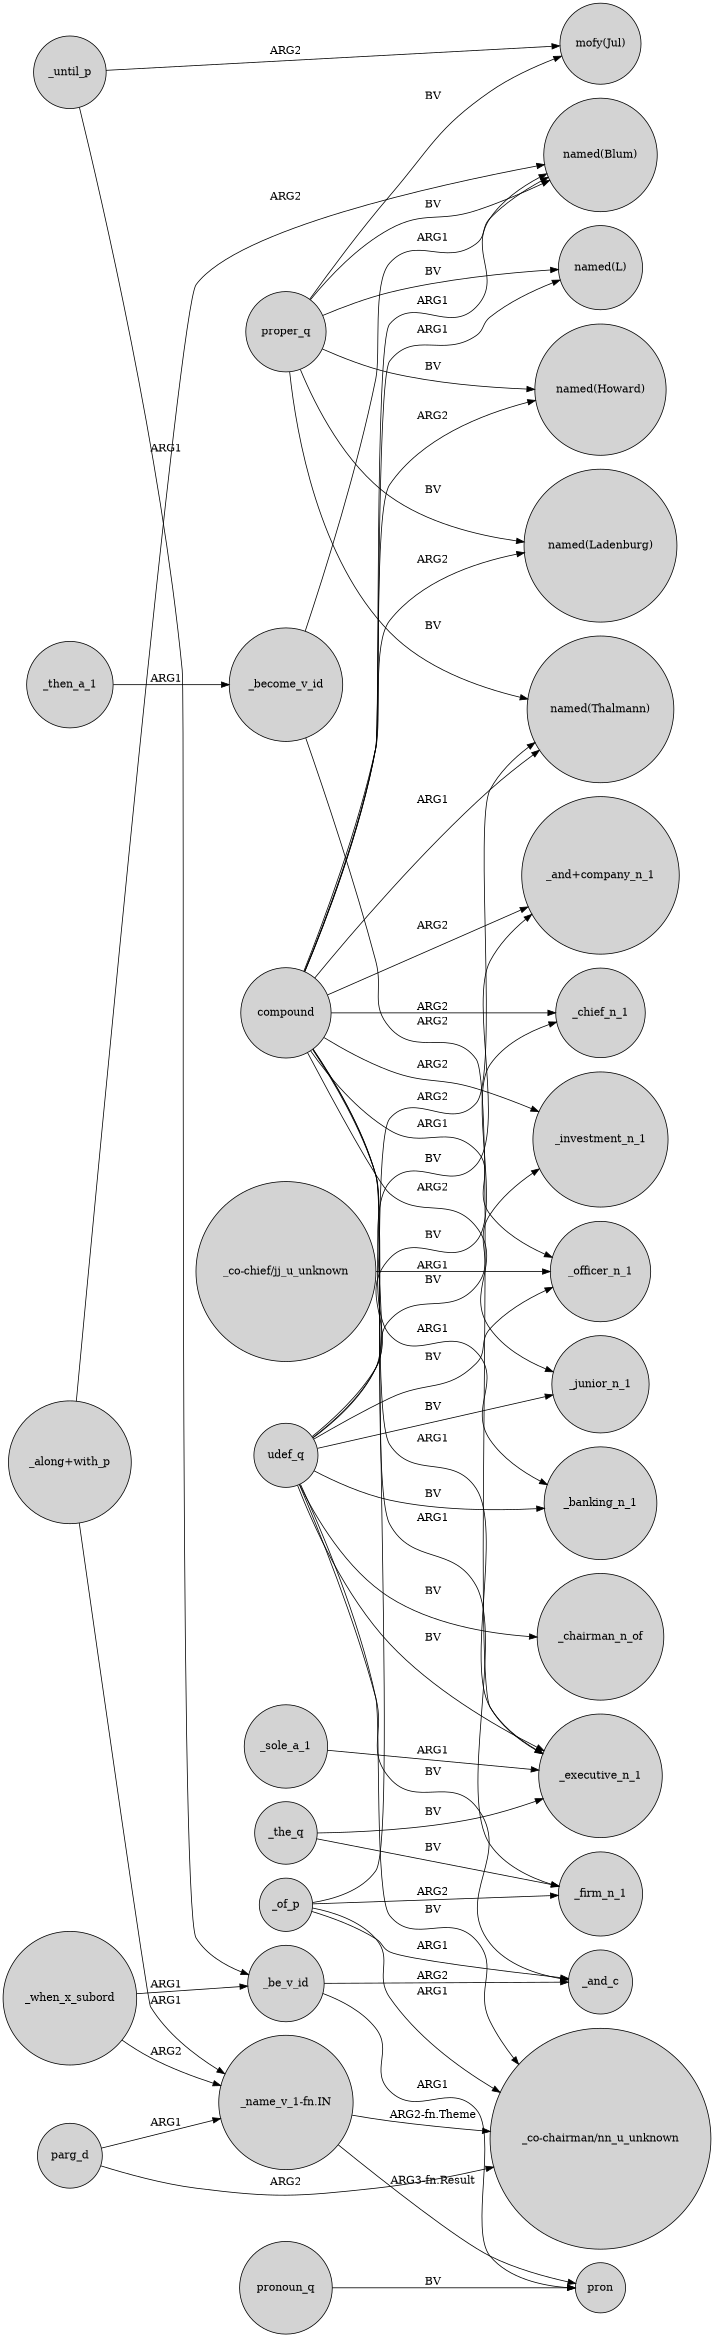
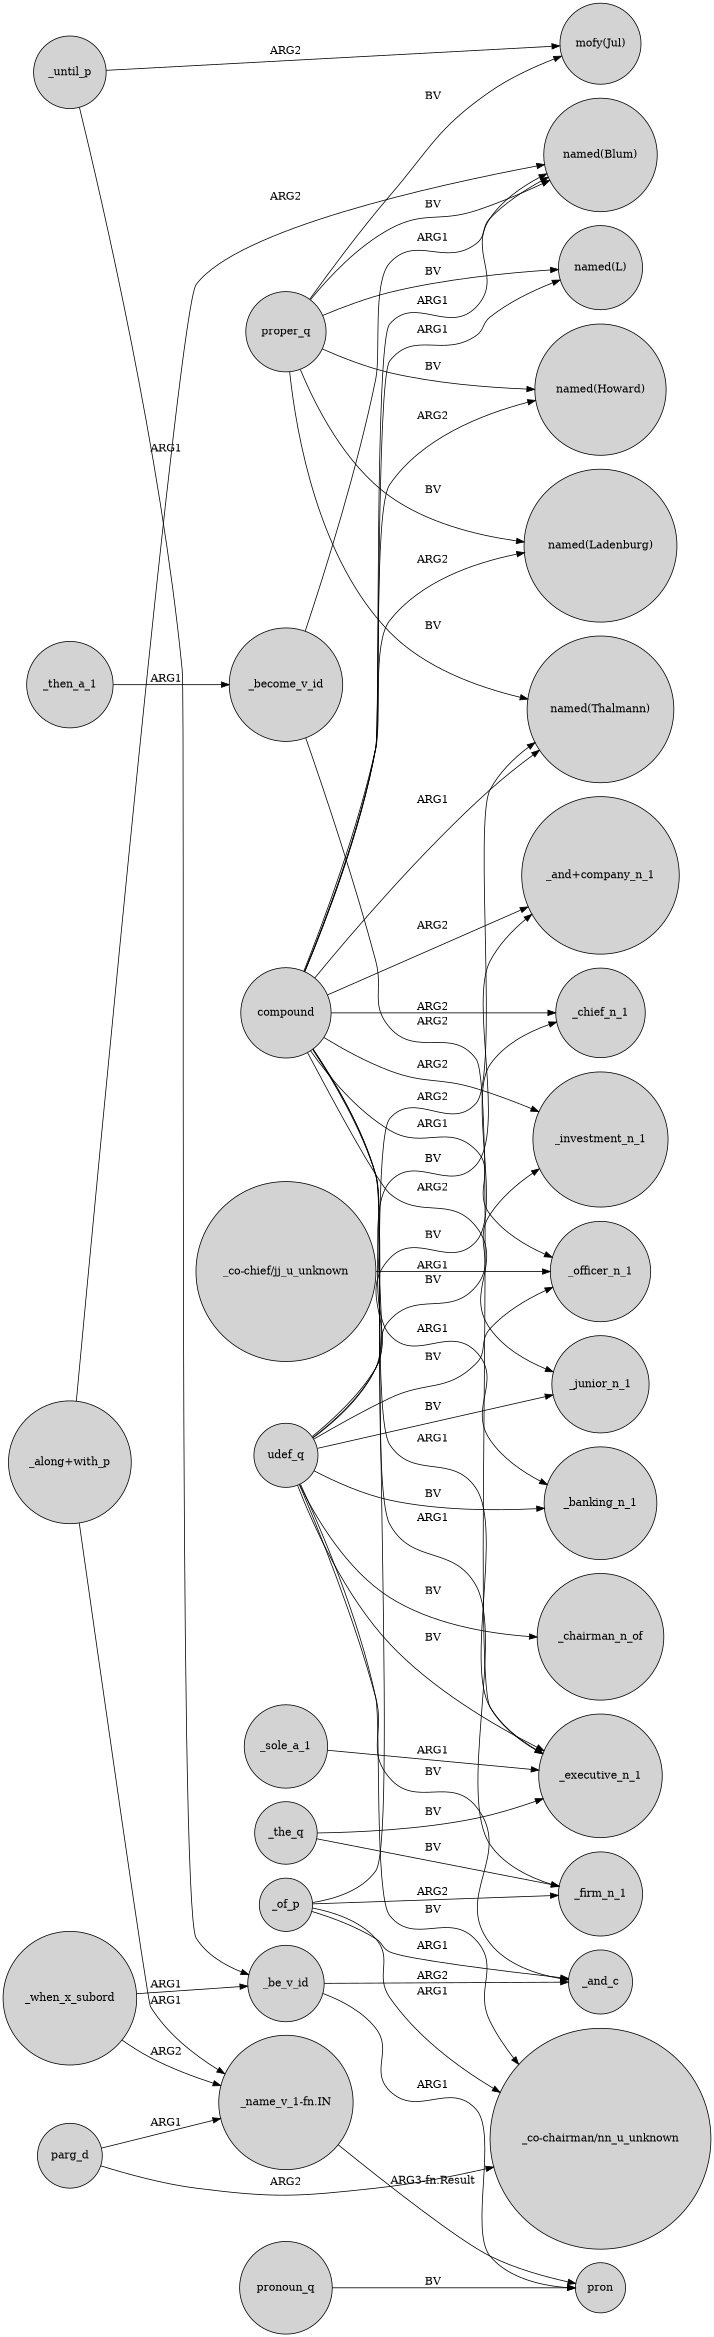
edge "_name_v_1-fn.IN" -> "_co-chairman/nn_u_unknown": removed, label "ARG2-fn.Theme"
